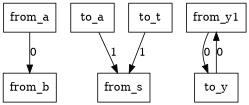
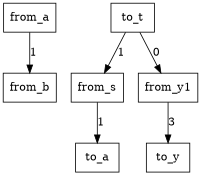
edge "to_a" -> "from_s": reversed
edge "from_a" -> "from_b": label "0" -> "1"
edge "from_y1" -> "to_y": label "0" -> "3"
edge "to_y" -> "from_y1": now "to_t" -> "from_y1"
